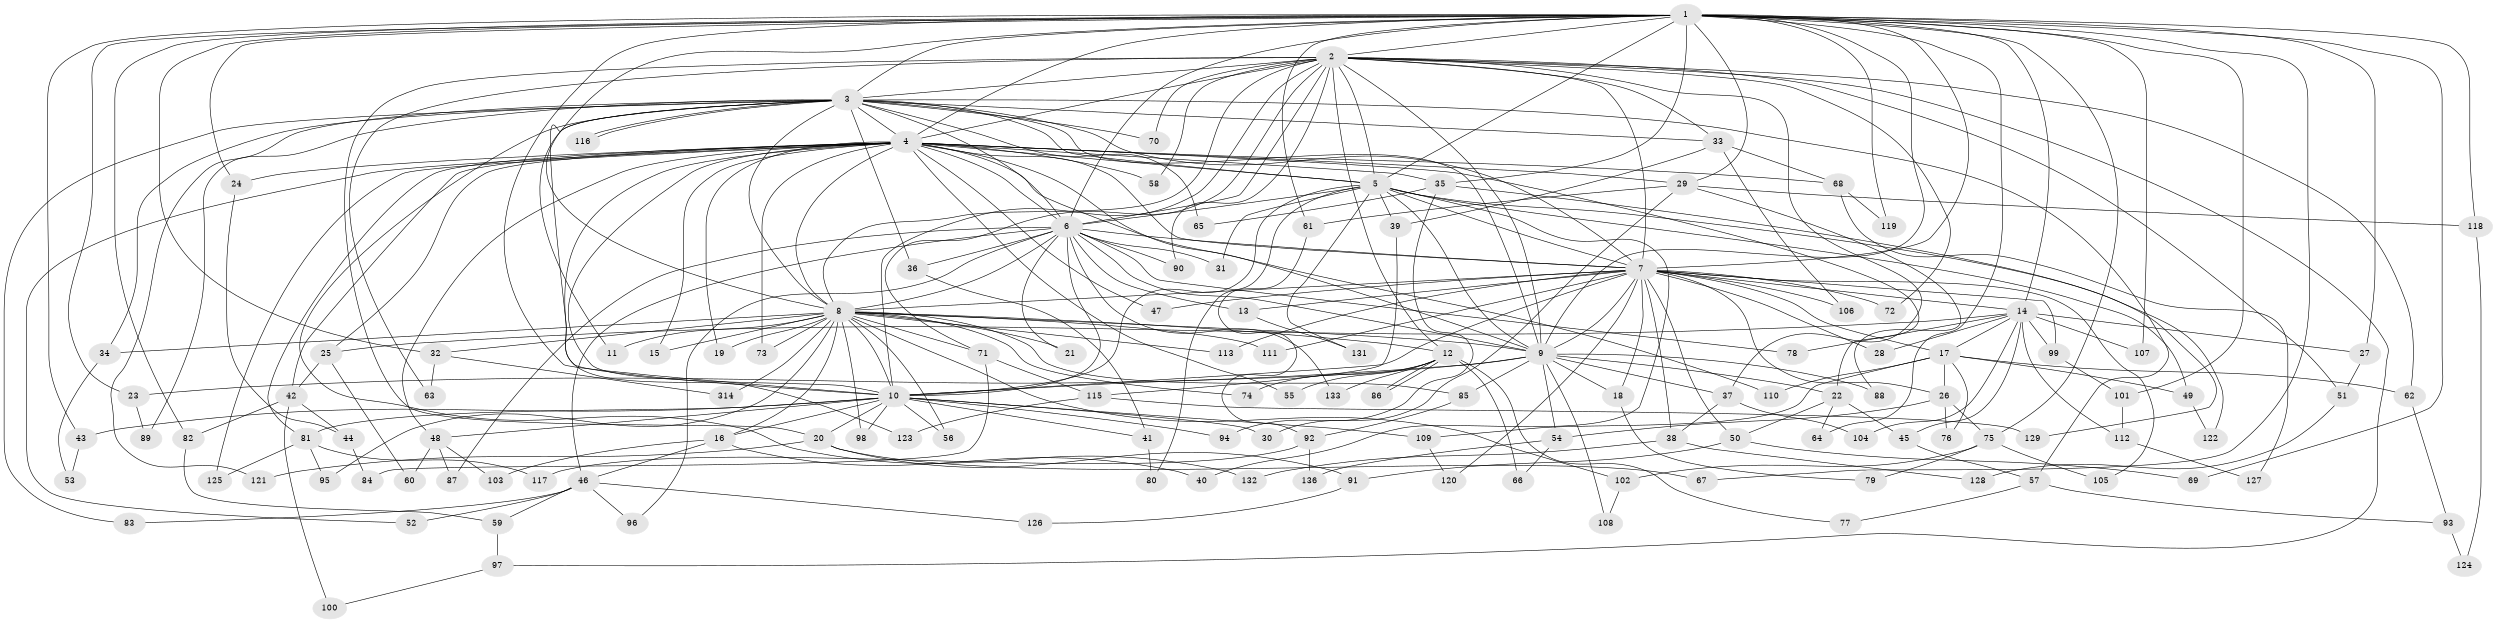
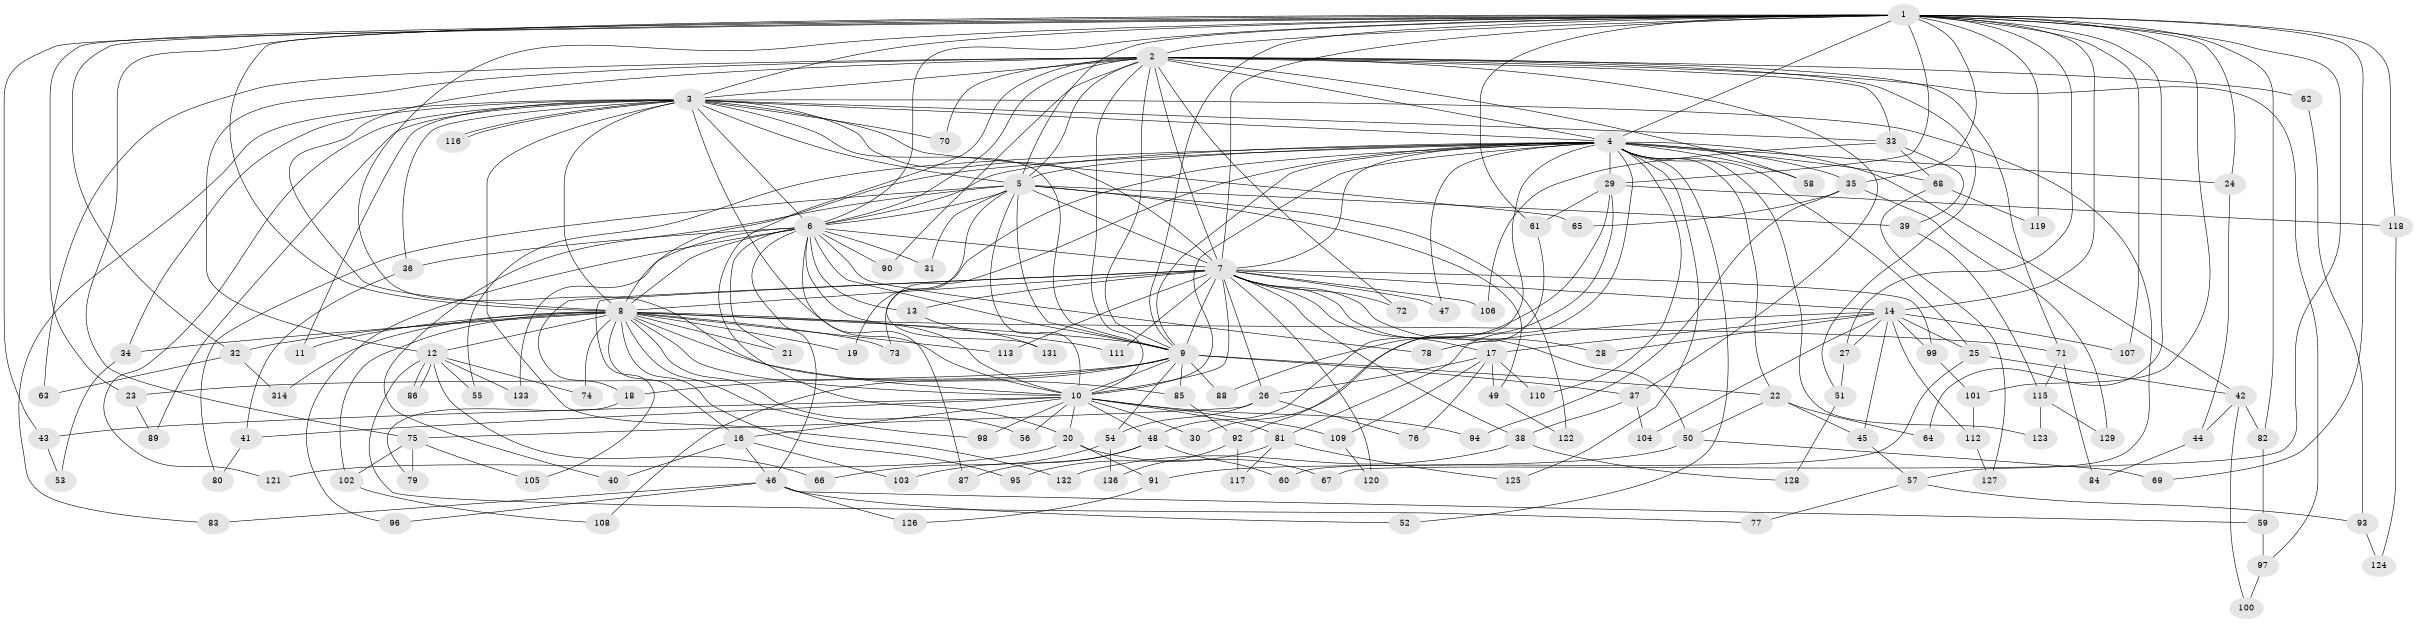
node "15": removed
edge "17" -- "62": removed
